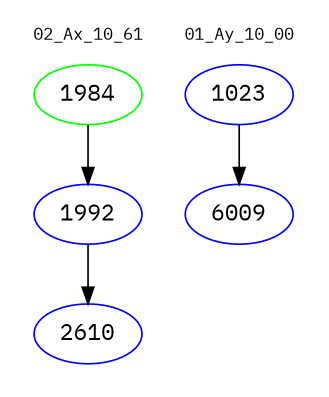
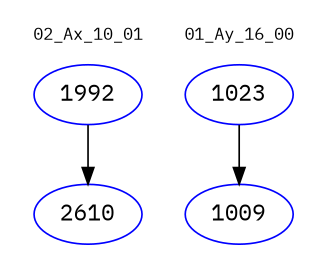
cluster "02_Ax_10_61": label "02_Ax_10_61" -> "02_Ax_10_01"
cluster "01_Ay_10_00": label "01_Ay_10_00" -> "01_Ay_16_00"
node "1984": removed
node "6009": label "6009" -> "1009"
